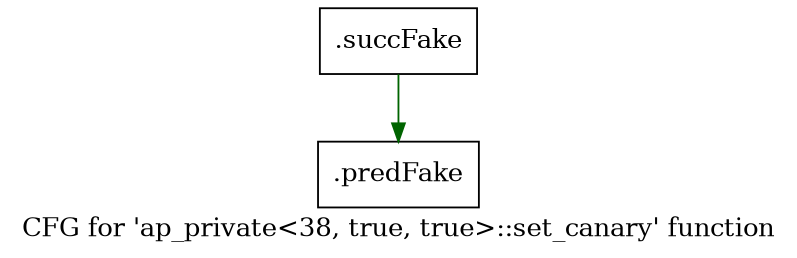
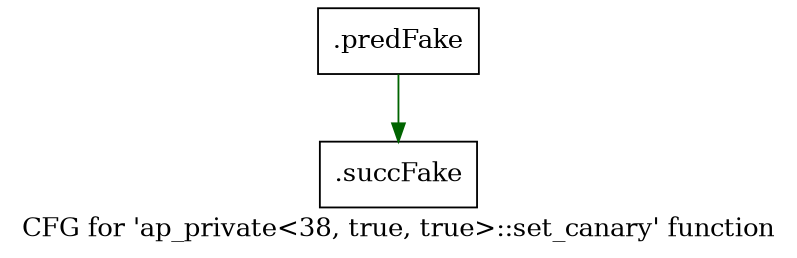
edge ".succFake" -> ".predFake": reversed
